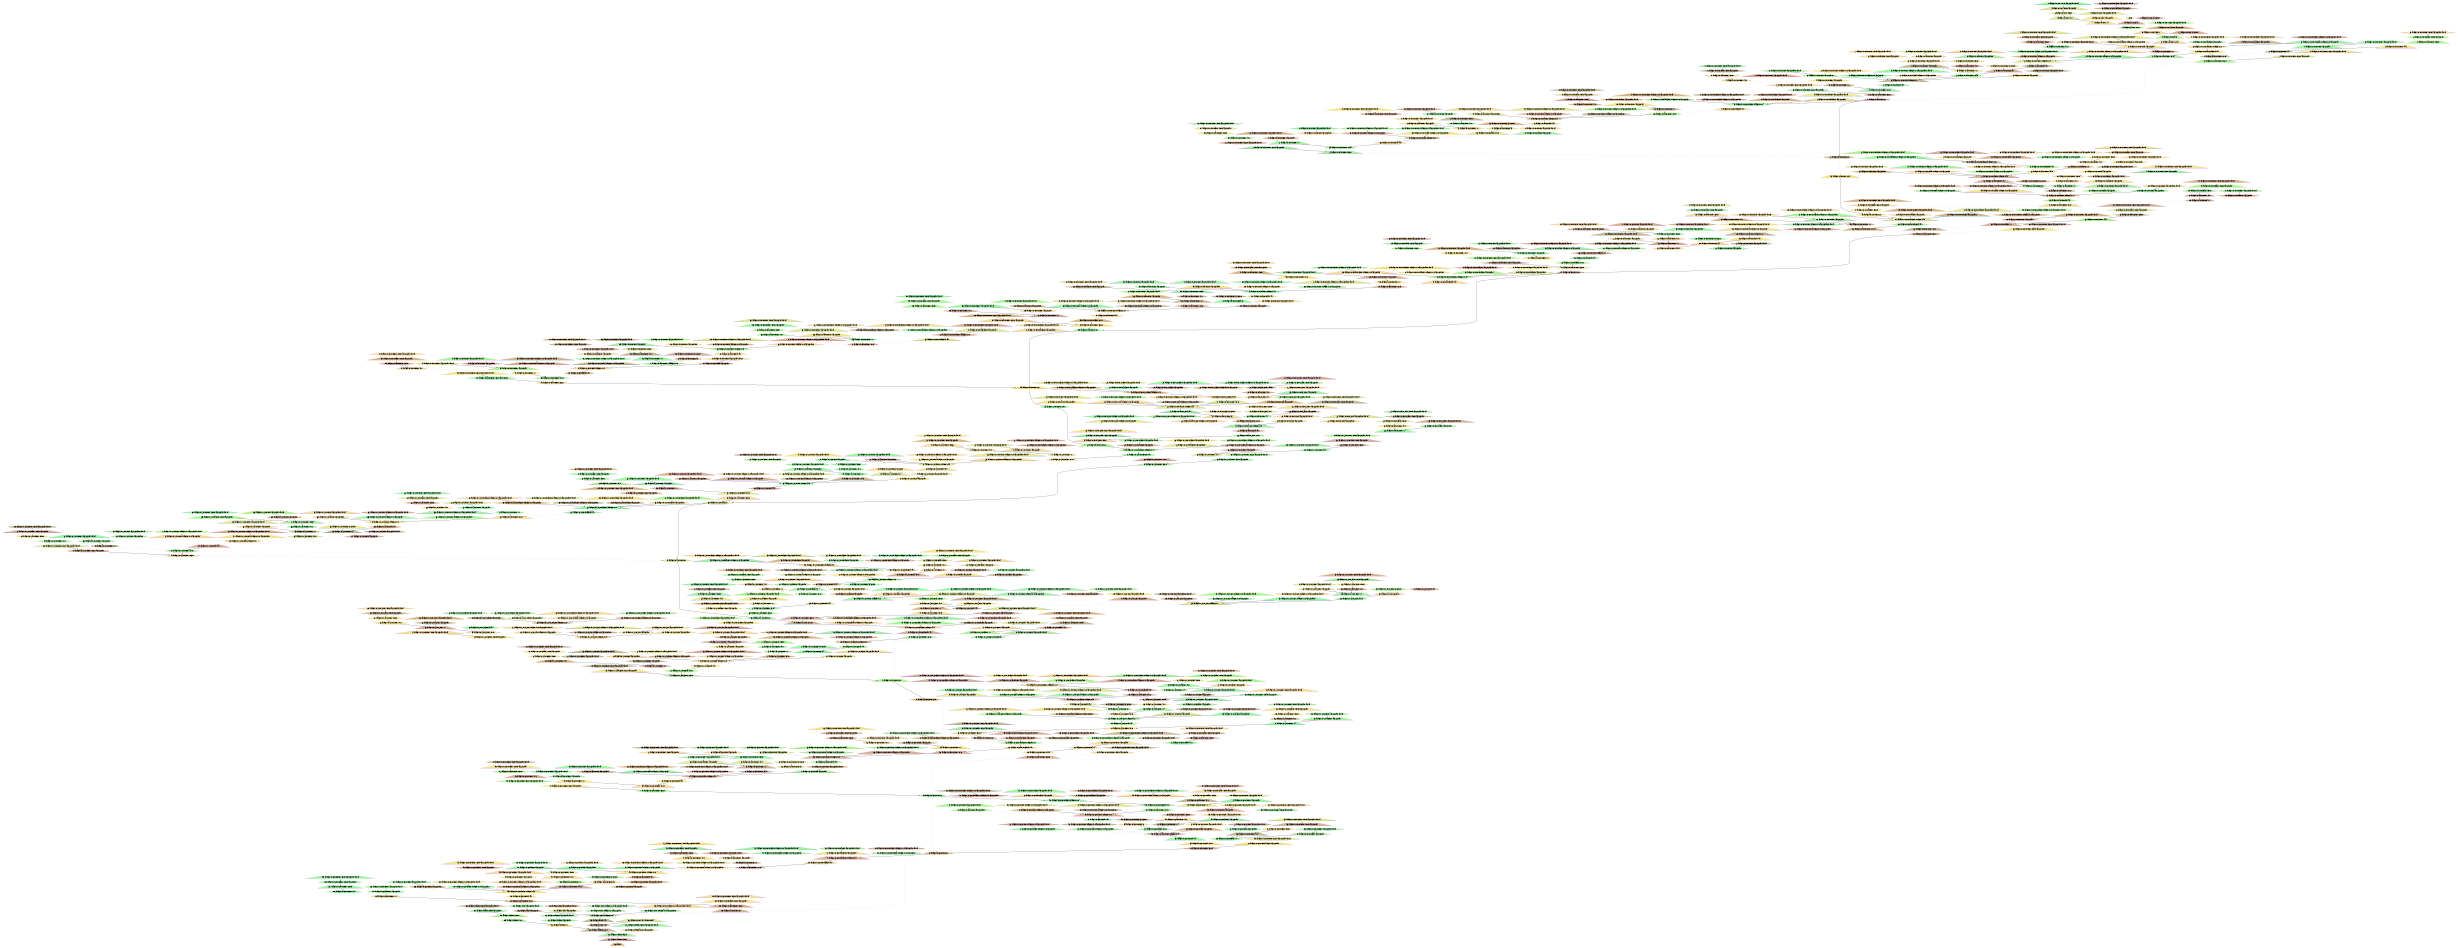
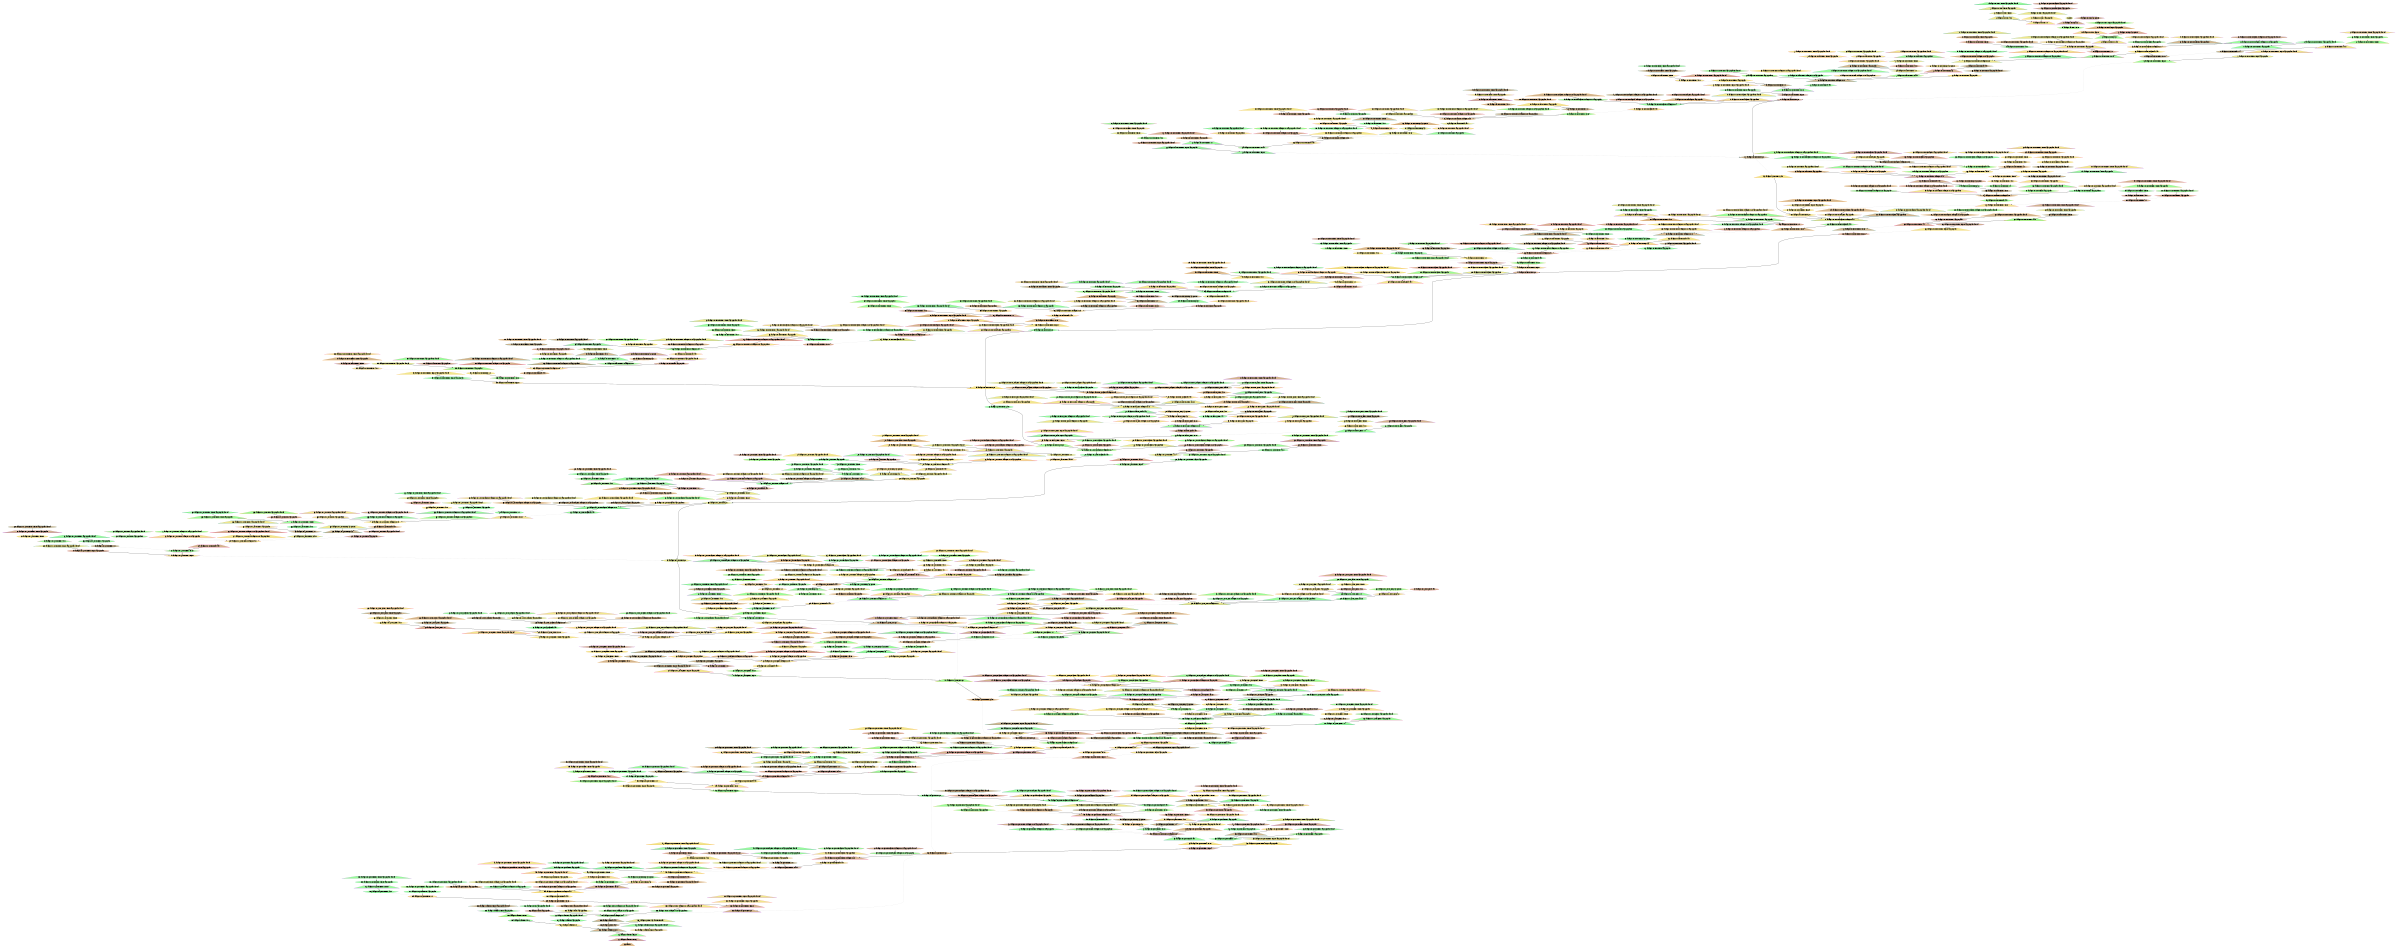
node "650 resnet50v2/conv4_block3_3_conv/BiasAdd": shape hexagon -> trapezium
